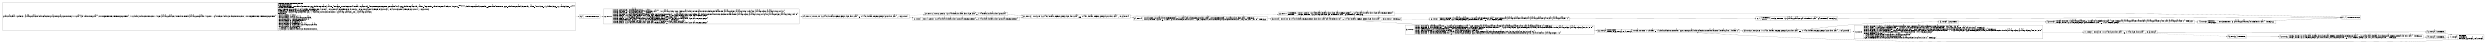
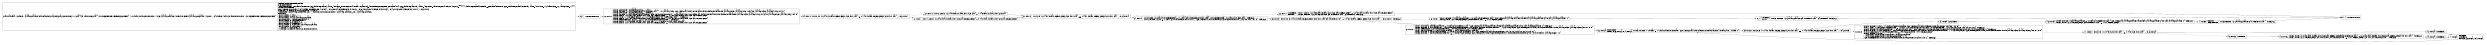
node "44: 0x005e": text "ORIG_CAST" -> "ORIG_RETURN"
